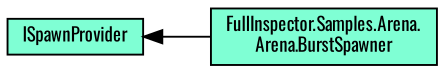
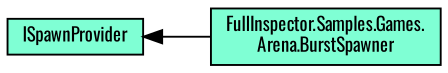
node "FullInspector.Samples.Arena. Arena.BurstSpawner": label "FullInspector.Samples.Arena. Arena.BurstSpawner" -> "FullInspector.Samples.Games. Arena.BurstSpawner"
